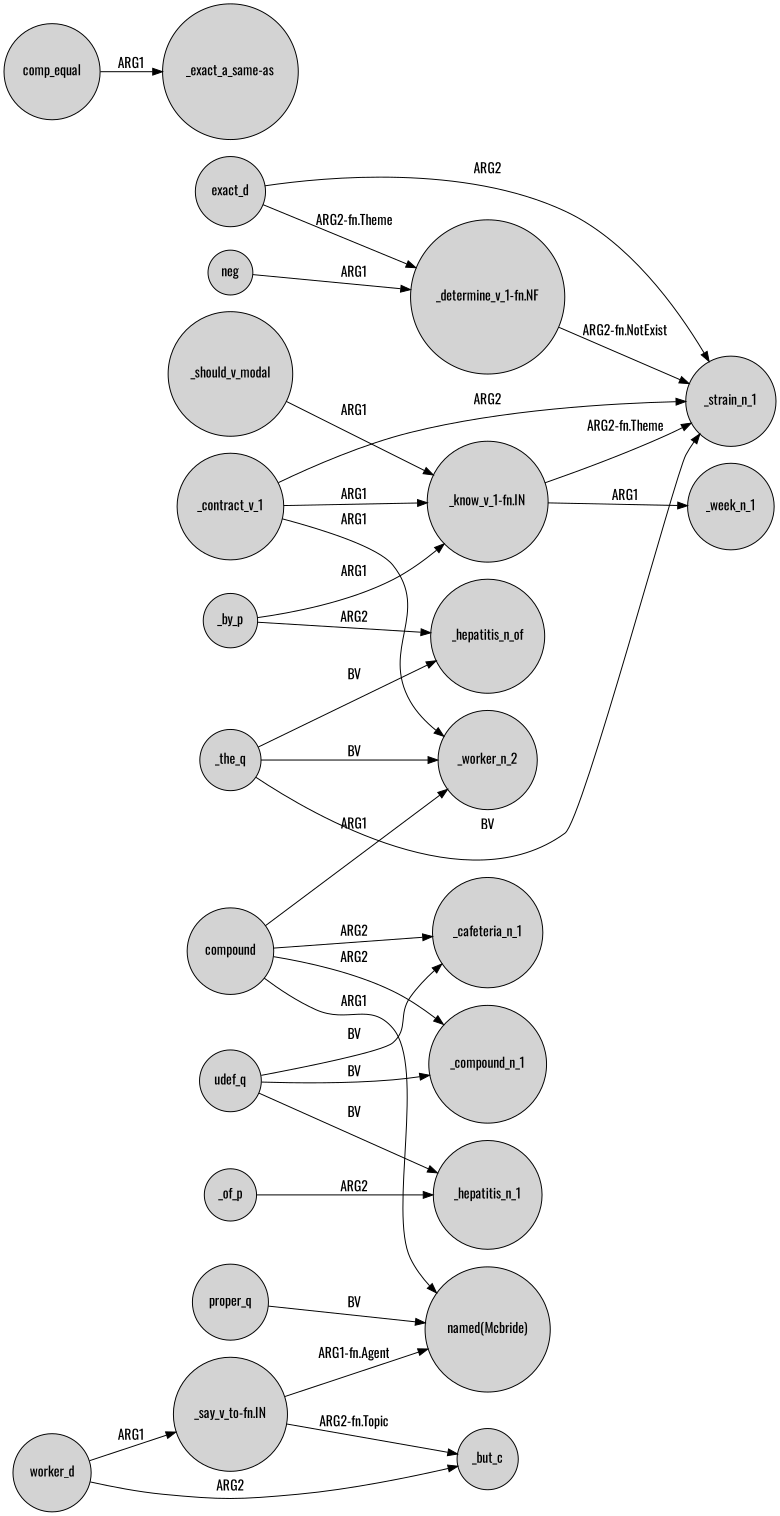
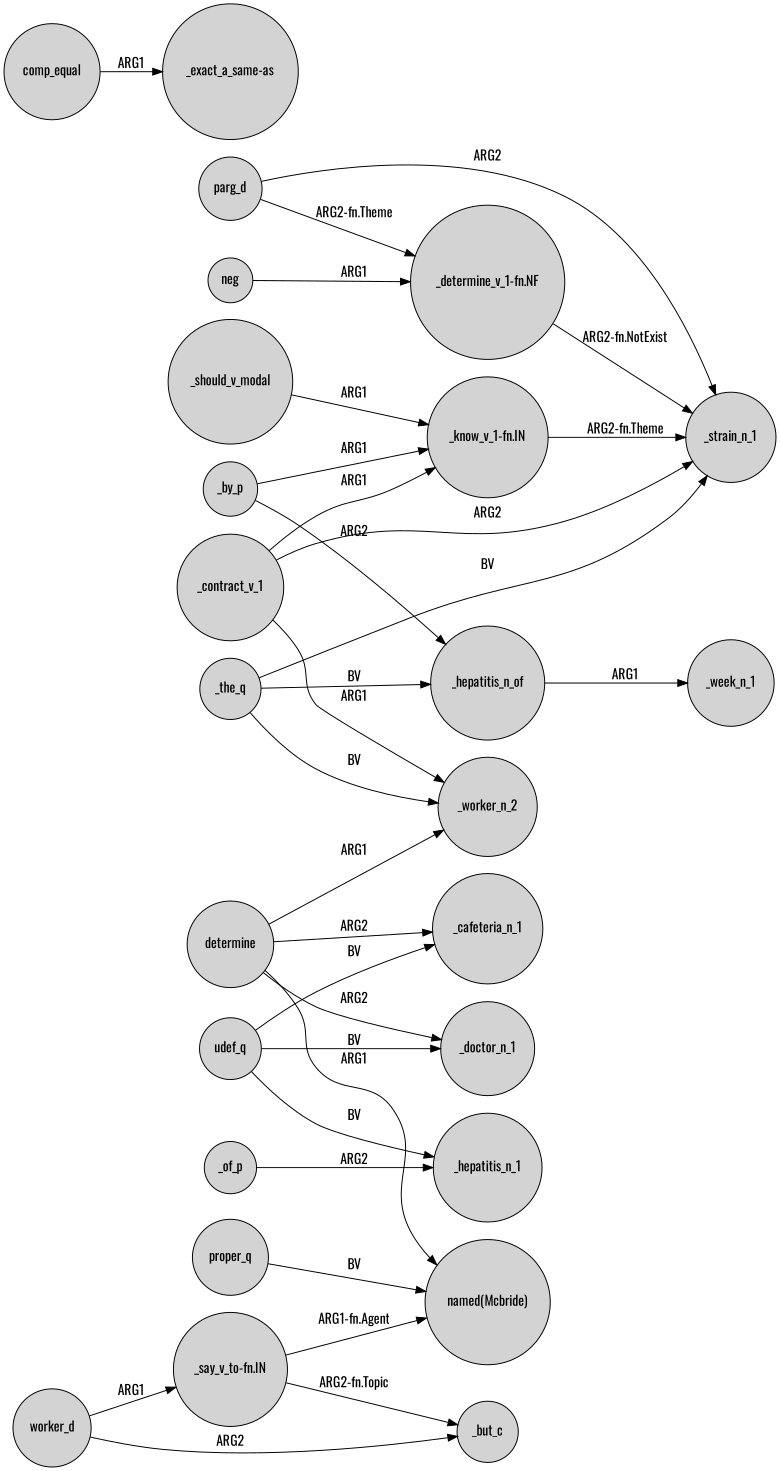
node "exact_d": label "exact_d" -> "parg_d"
edge "_know_v_1-fn.IN" -> "_week_n_1": now "_hepatitis_n_of" -> "_week_n_1"
node "compound": label "compound" -> "determine"
node "_compound_n_1": label "_compound_n_1" -> "_doctor_n_1"
